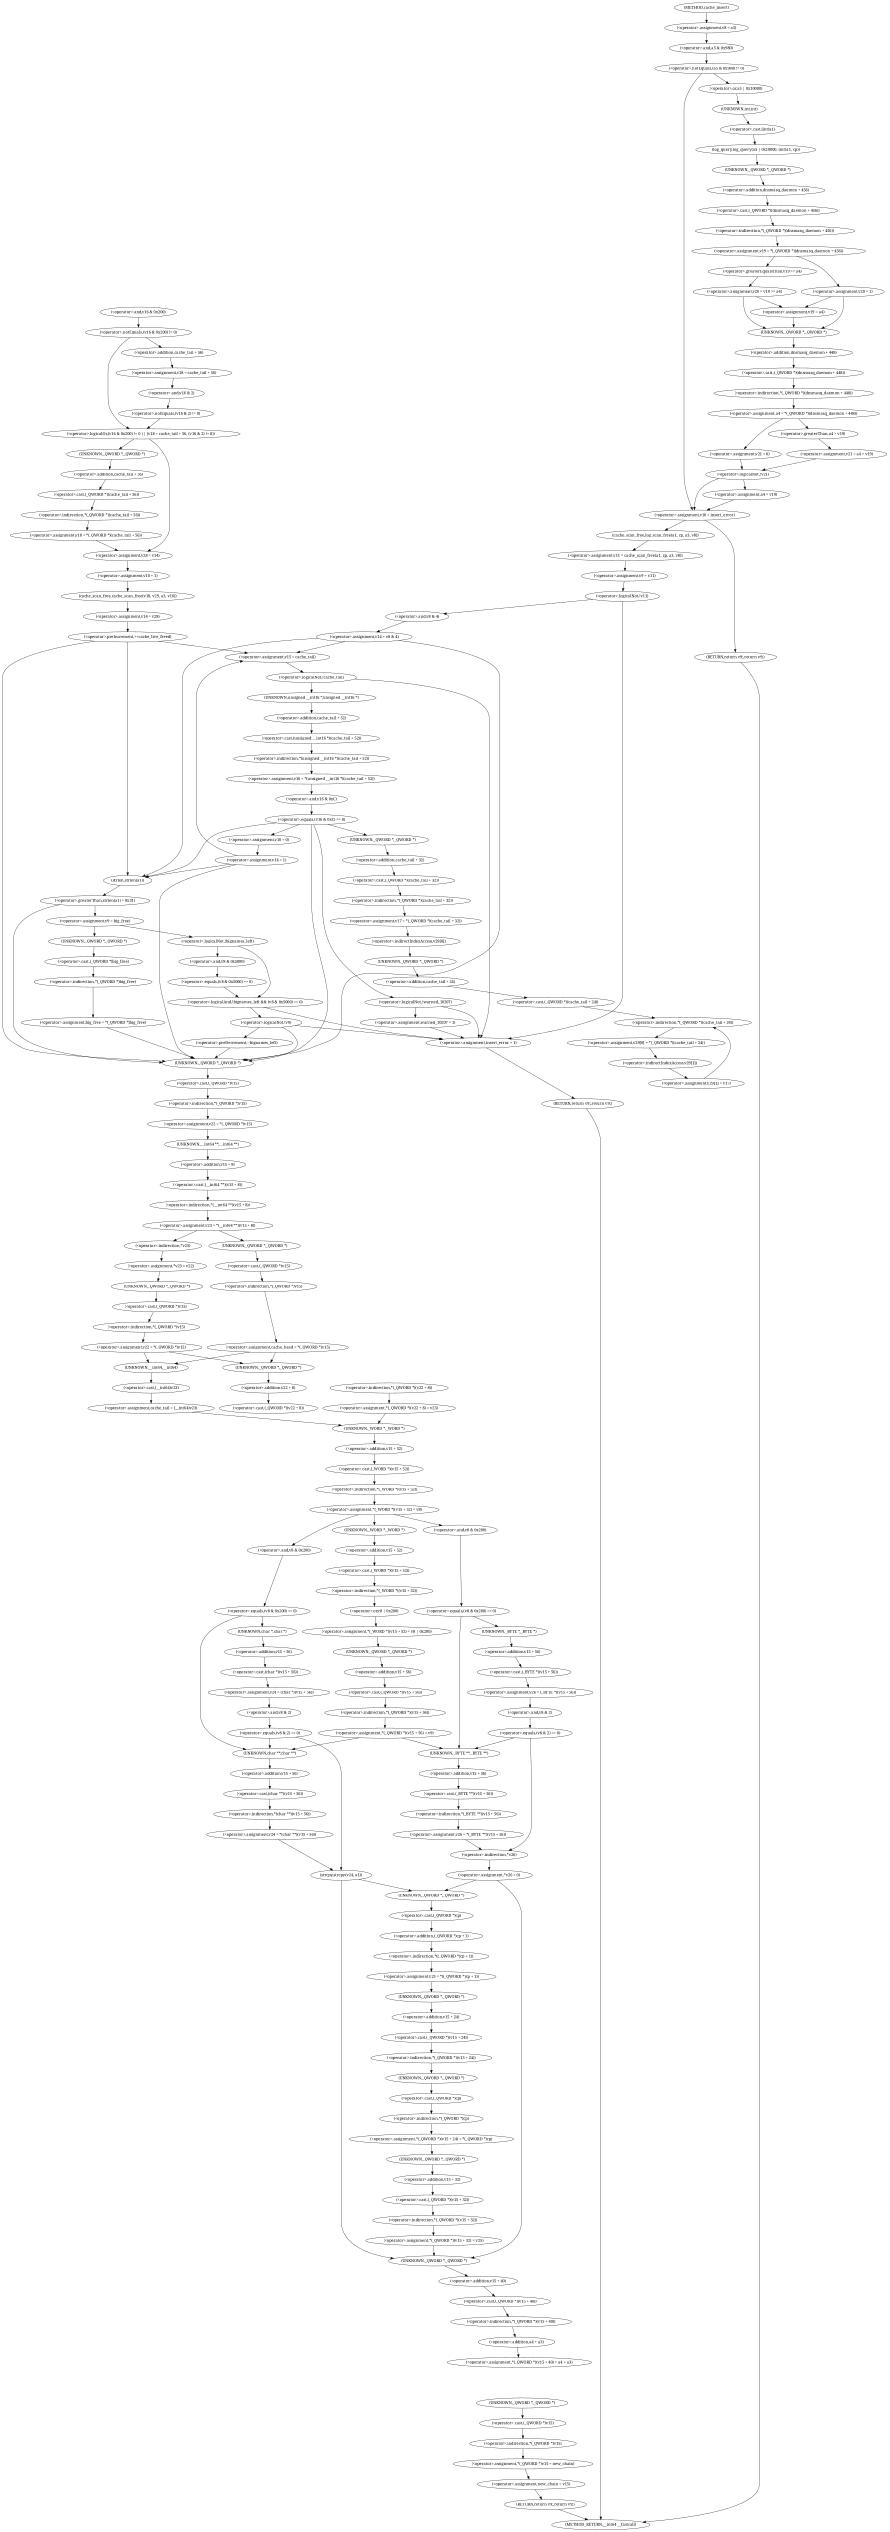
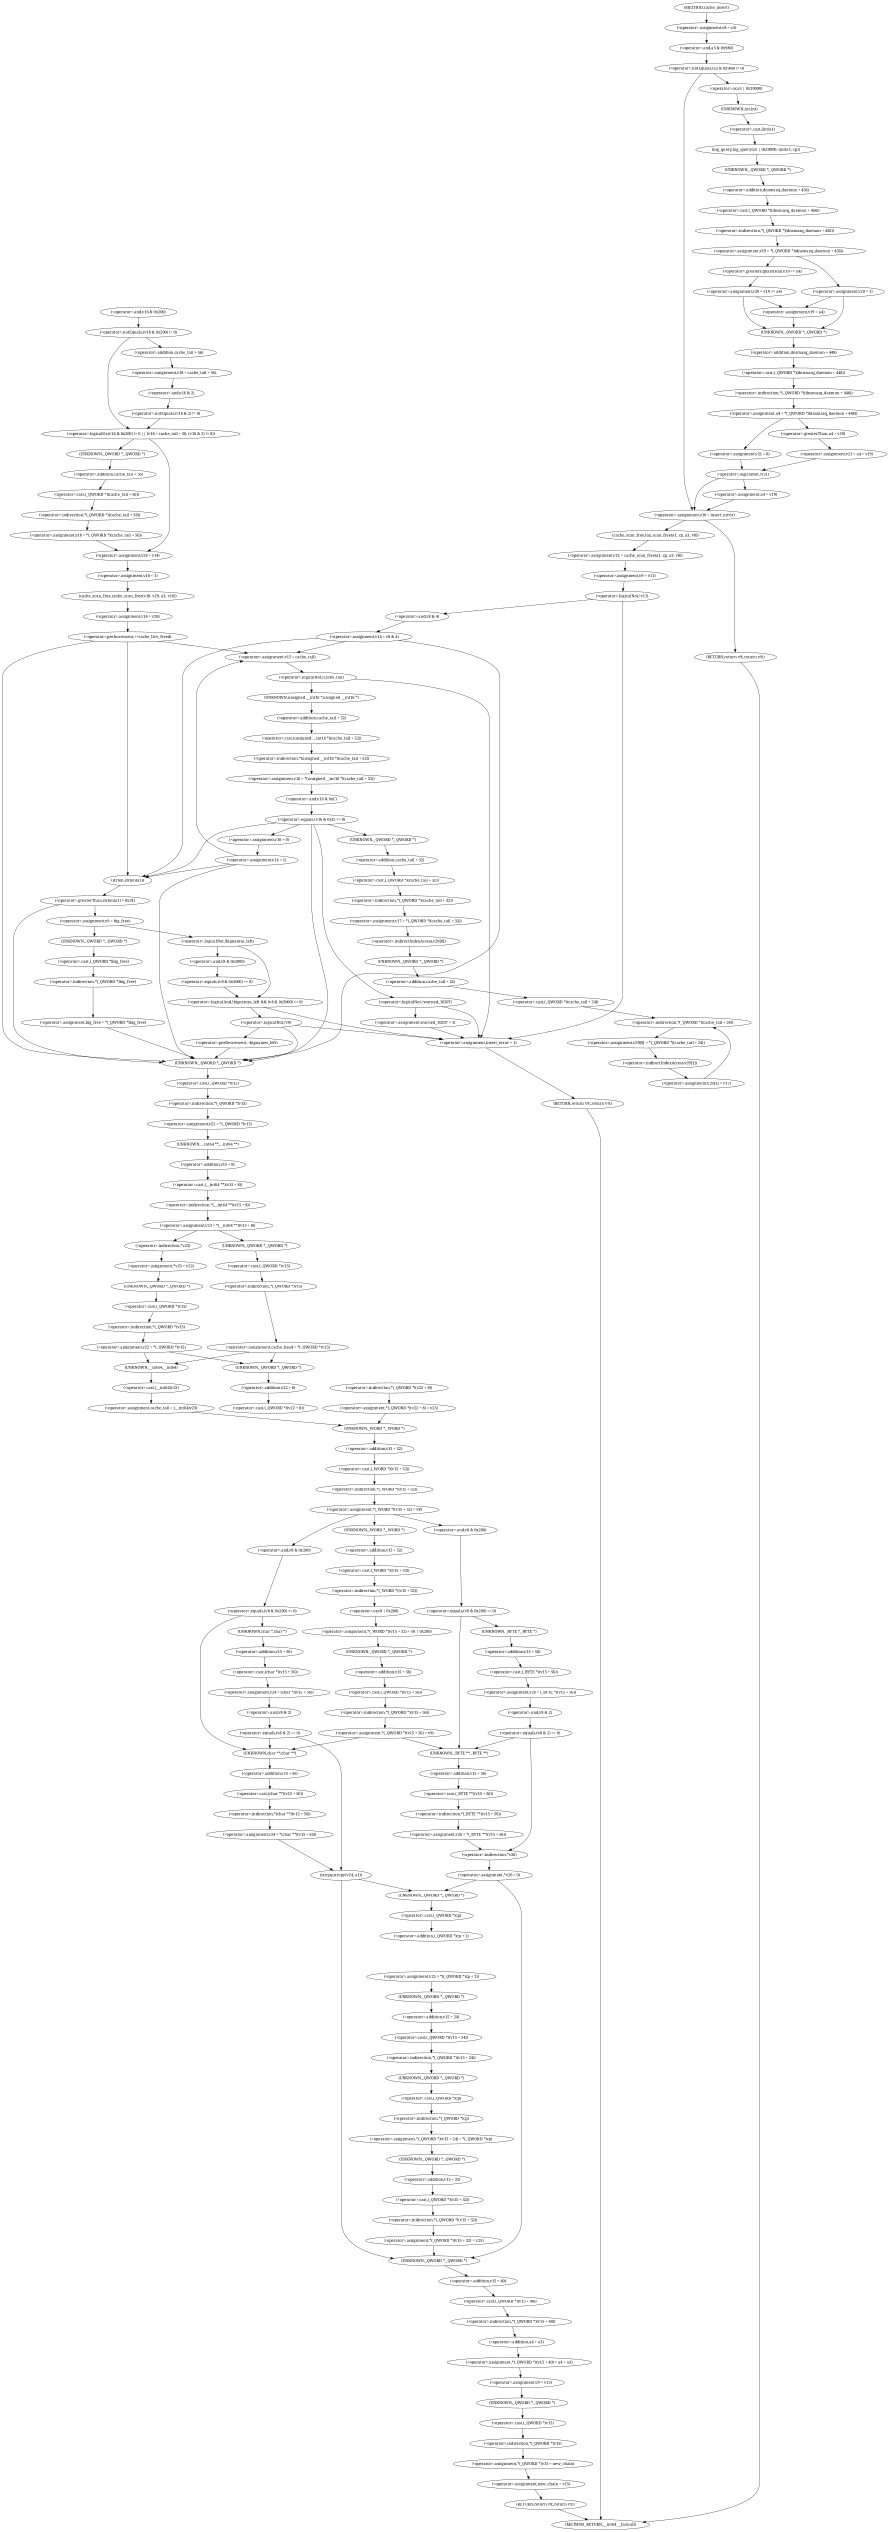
node "(<operator>.indirection,*((_QWORD *)cp + 1))": removed
node "(<operator>.assignment,v9 = v15)": added
